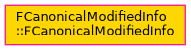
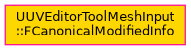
node "FCanonicalModifiedInfo ::FCanonicalModifiedInfo": label "FCanonicalModifiedInfo ::FCanonicalModifiedInfo" -> "UUVEditorToolMeshInput ::FCanonicalModifiedInfo"
